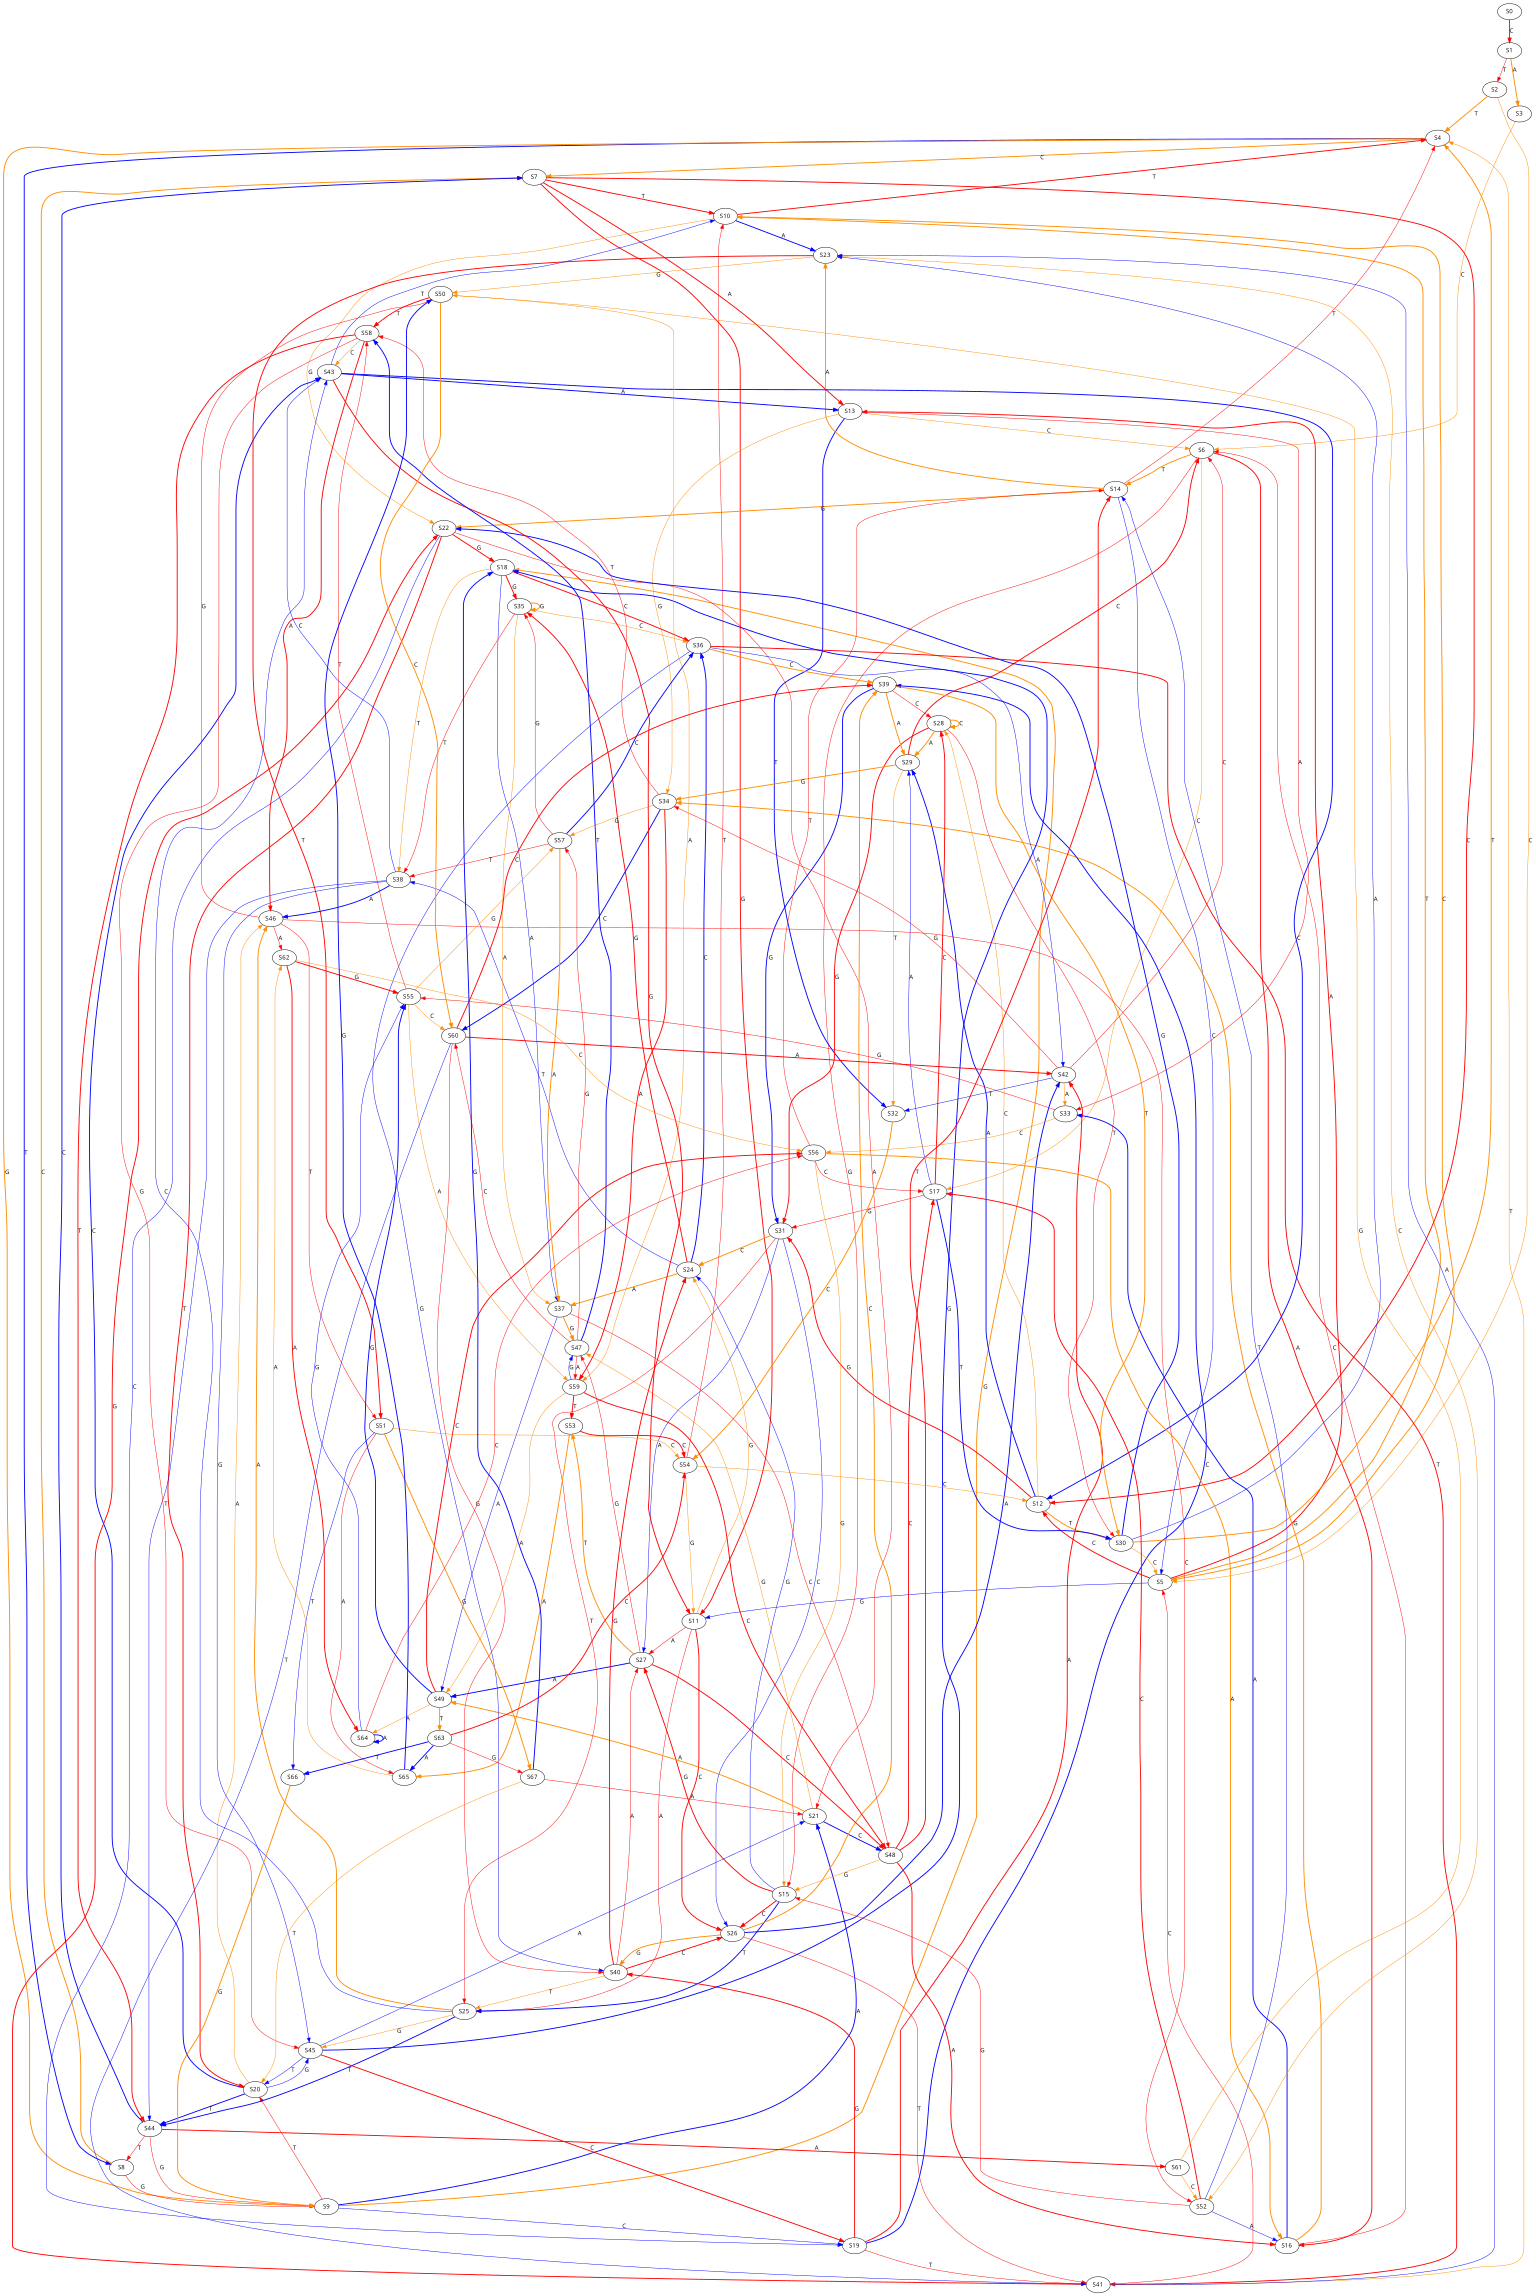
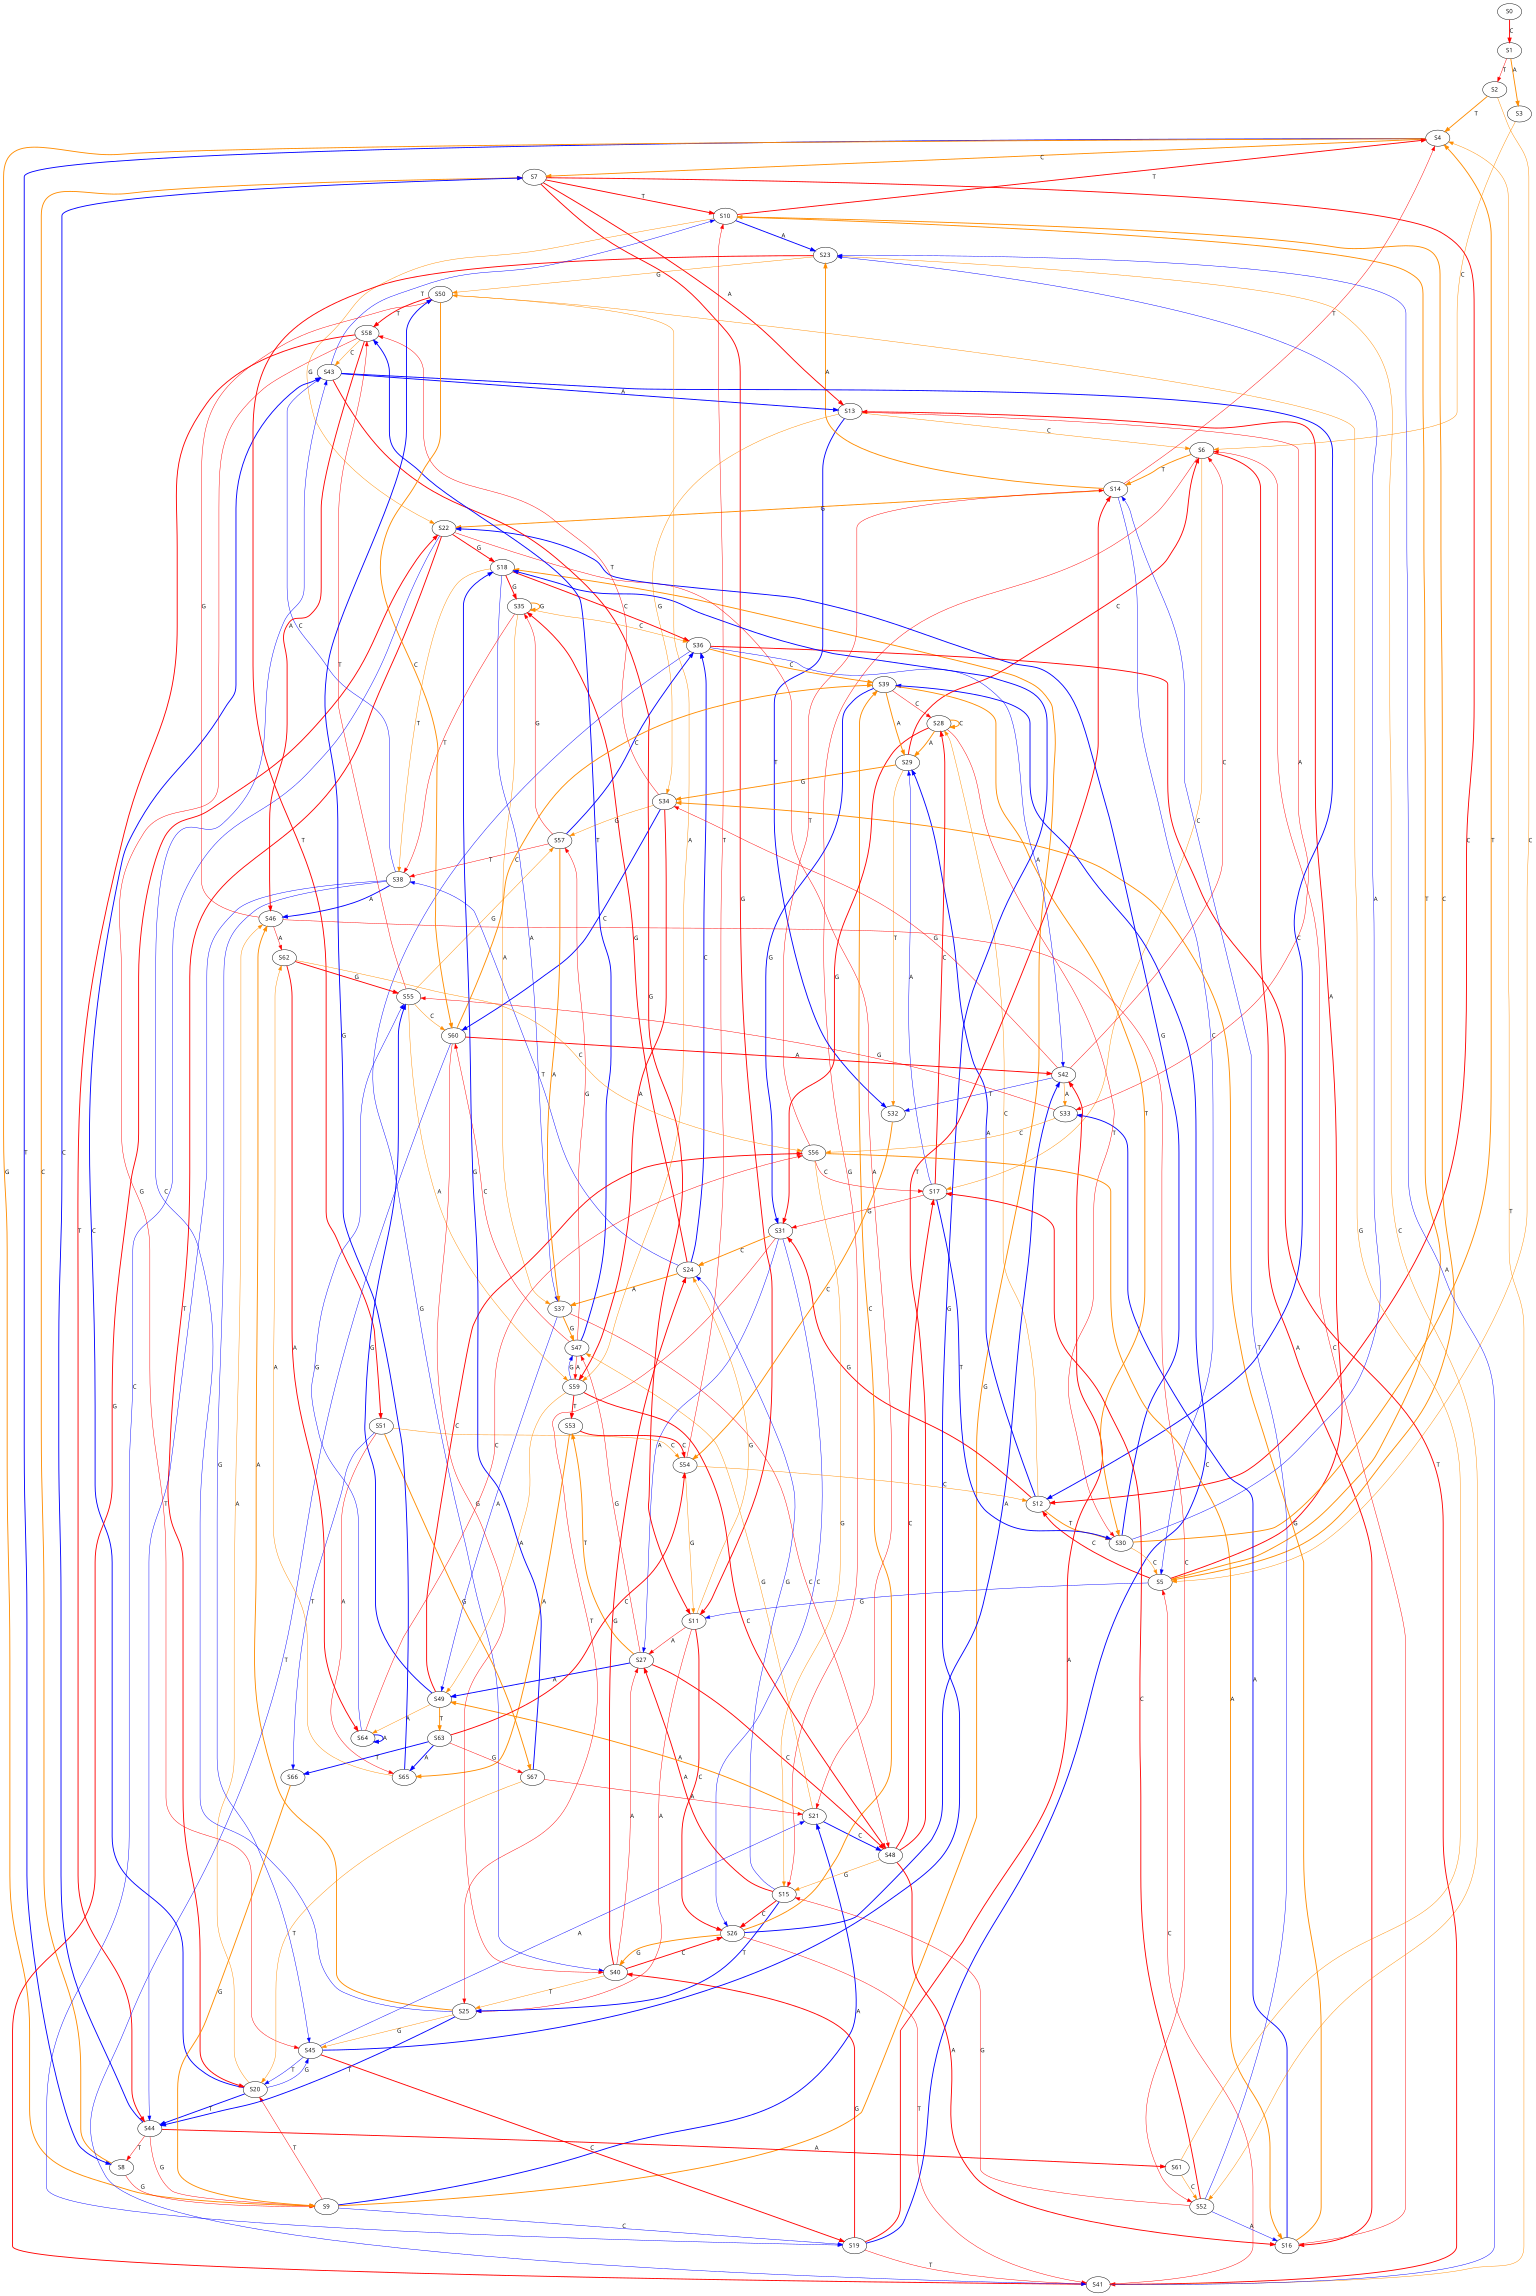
edge "S60" -> "S39": color red -> darkorange
edge "S46" -> "S51": removed, label "T"
edge "S15" -> "S27": label "G" -> "A"
